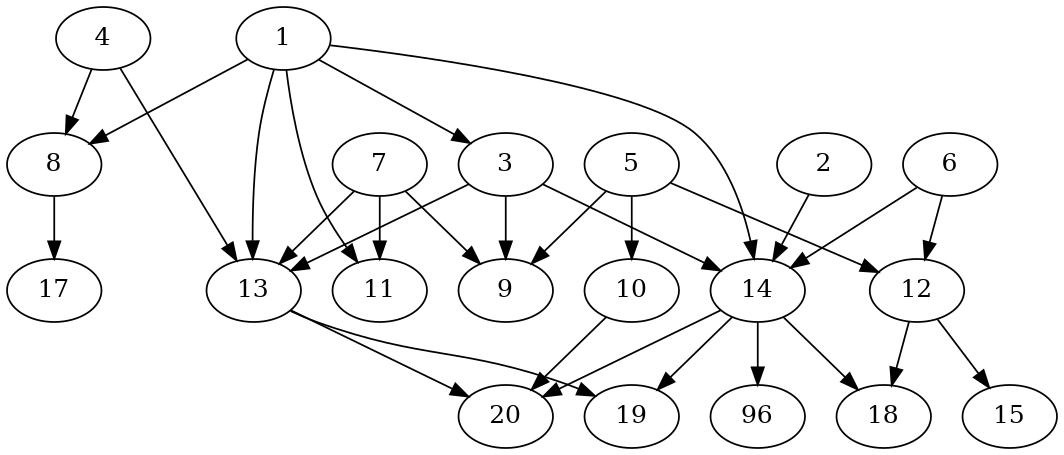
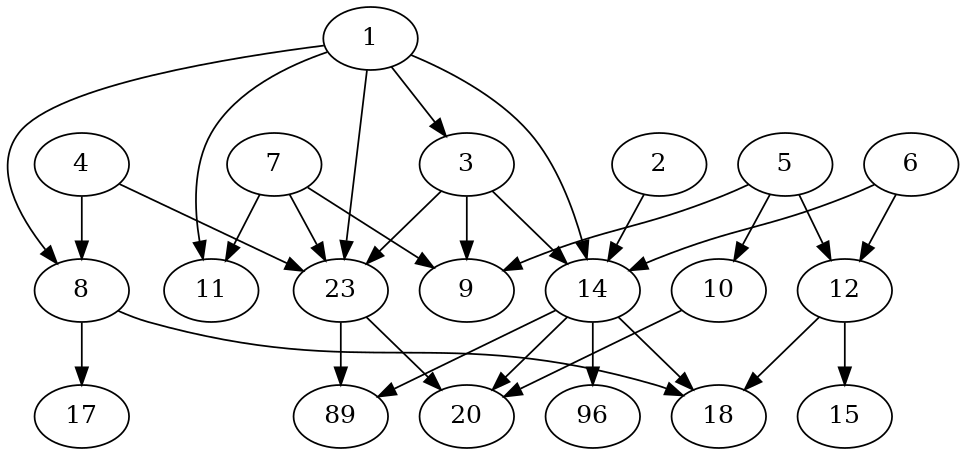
node "13": label "13" -> "23"
edge "8" -> "18": added
node "19": label "19" -> "89"
